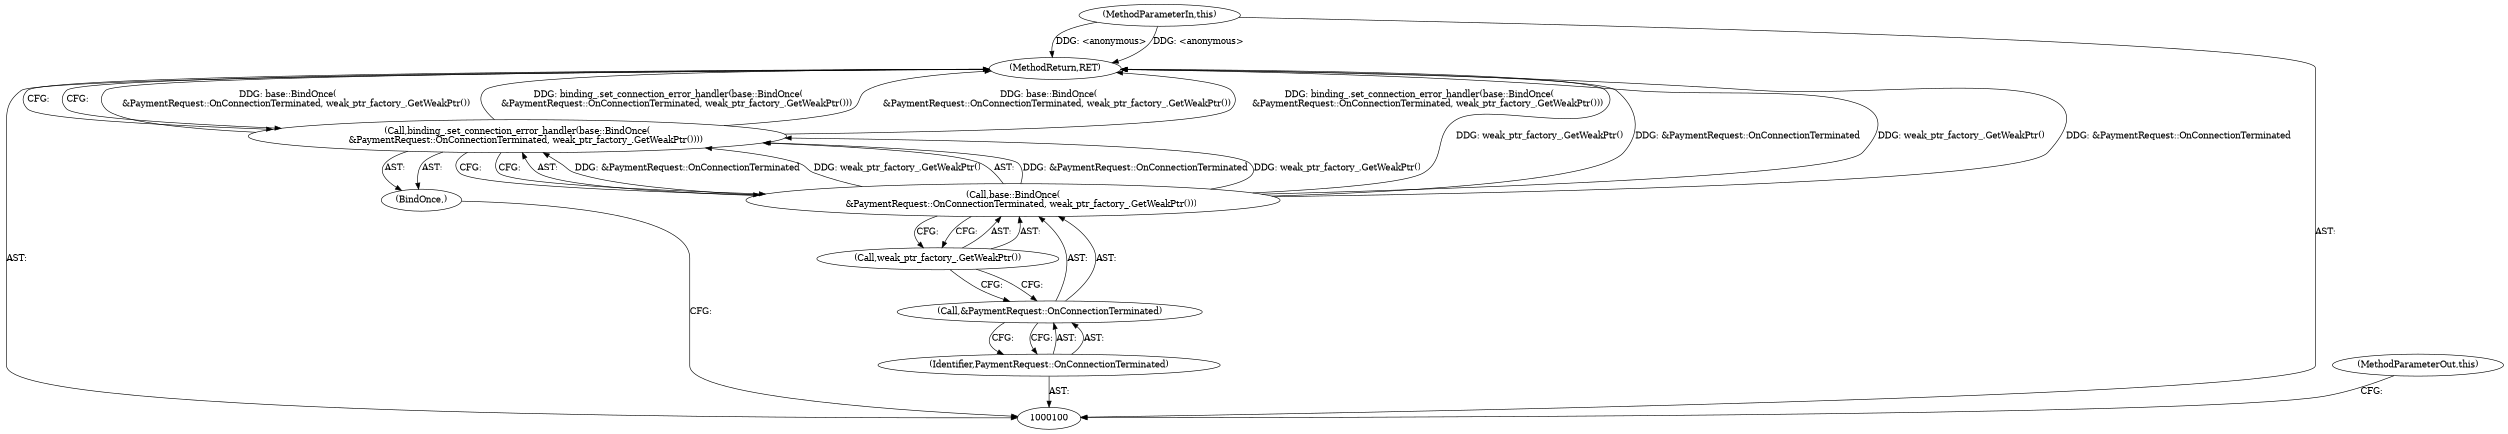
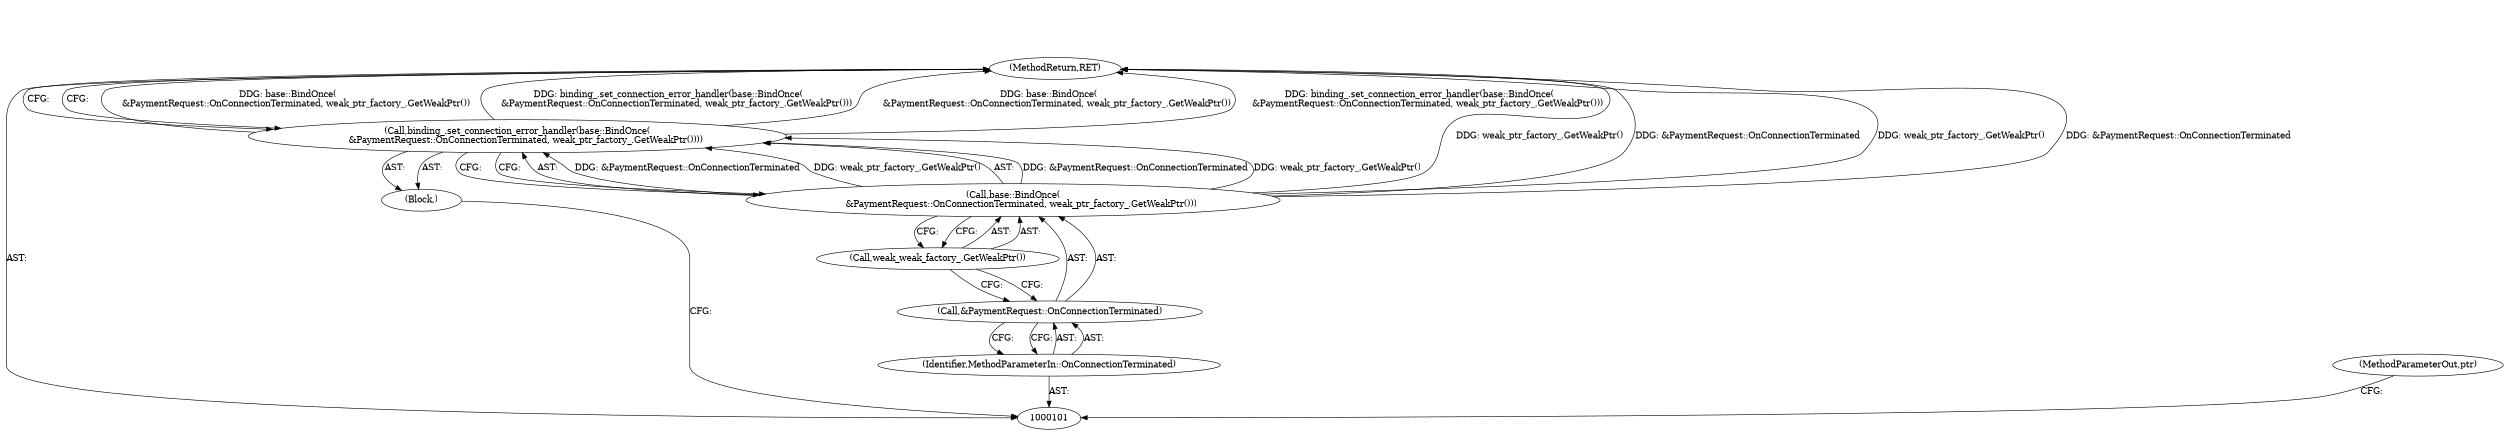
node "(MethodParameterIn,this)": removed
node "(BindOnce,)": label "(BindOnce,)" -> "(Block,)"
node "(Call,weak_ptr_factory_.GetWeakPtr())": label "(Call,weak_ptr_factory_.GetWeakPtr())" -> "(Call,weak_weak_factory_.GetWeakPtr())"
node "(Identifier,PaymentRequest::OnConnectionTerminated)": label "(Identifier,PaymentRequest::OnConnectionTerminated)" -> "(Identifier,MethodParameterIn::OnConnectionTerminated)"
node "(MethodParameterOut,this)": label "(MethodParameterOut,this)" -> "(MethodParameterOut,ptr)"
node "1000100": label "1000100" -> "1000101"
